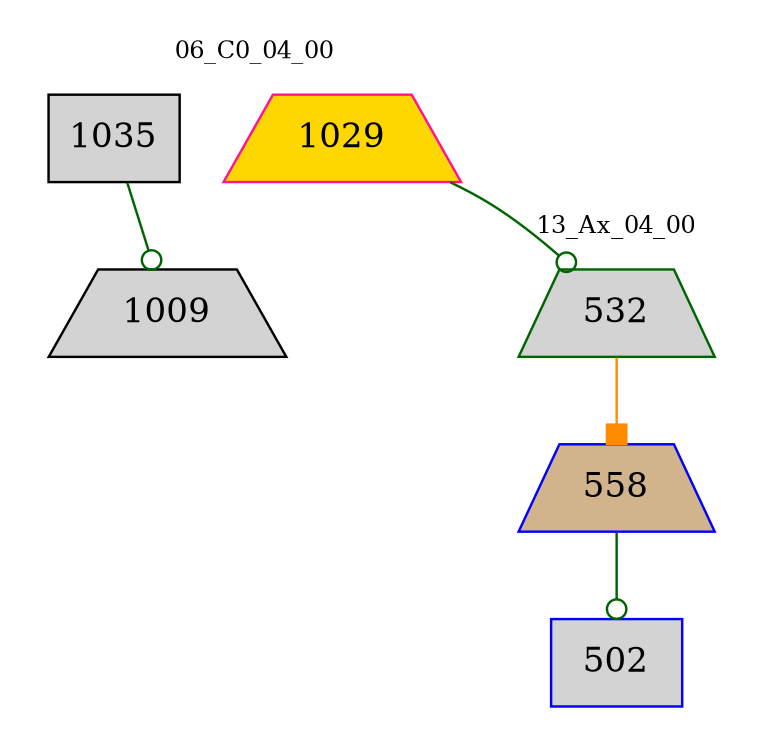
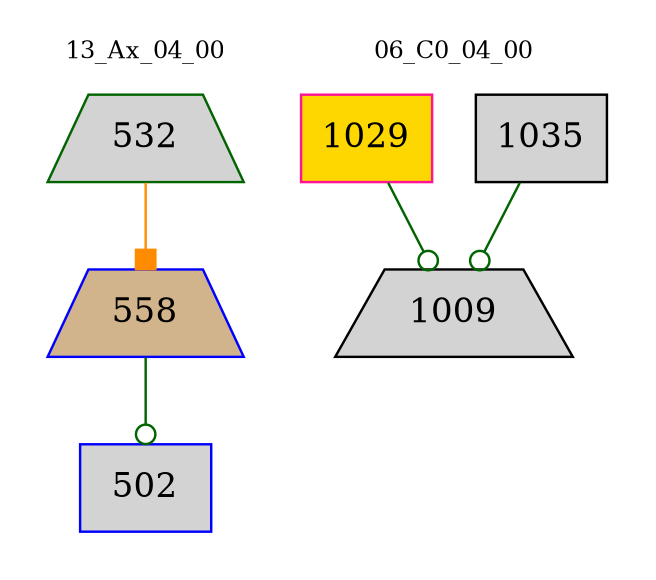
node "1029": shape trapezium -> box
edge "1029" -> "532": now "1029" -> "1009"
